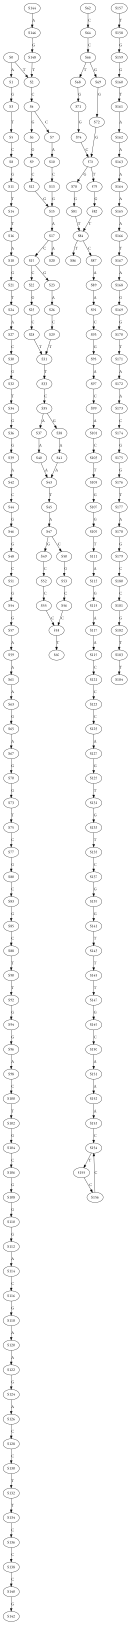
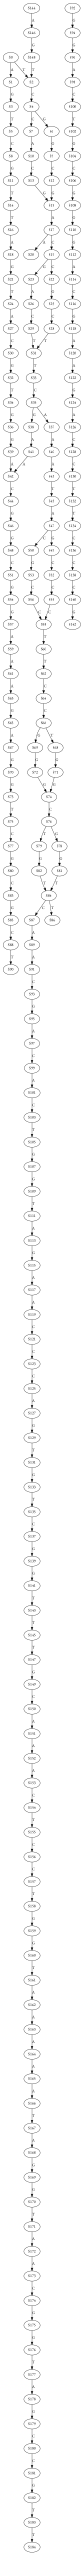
edge "S72" -> "S76": now "S72" -> "S74"
edge "S41" -> "S43": now "S41" -> "S42"
edge "S60" -> "S62": added, label "T"
edge "S90" -> "S92": removed, label "T"
edge "S156" -> "S154": now "S156" -> "S157"
